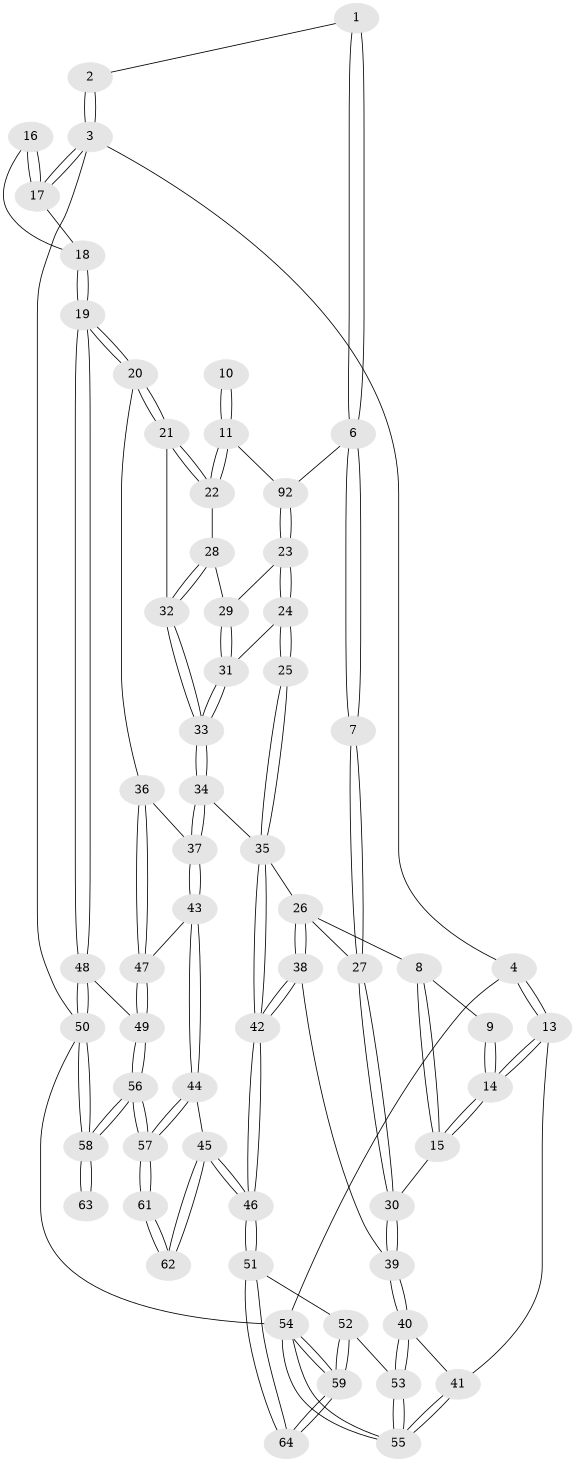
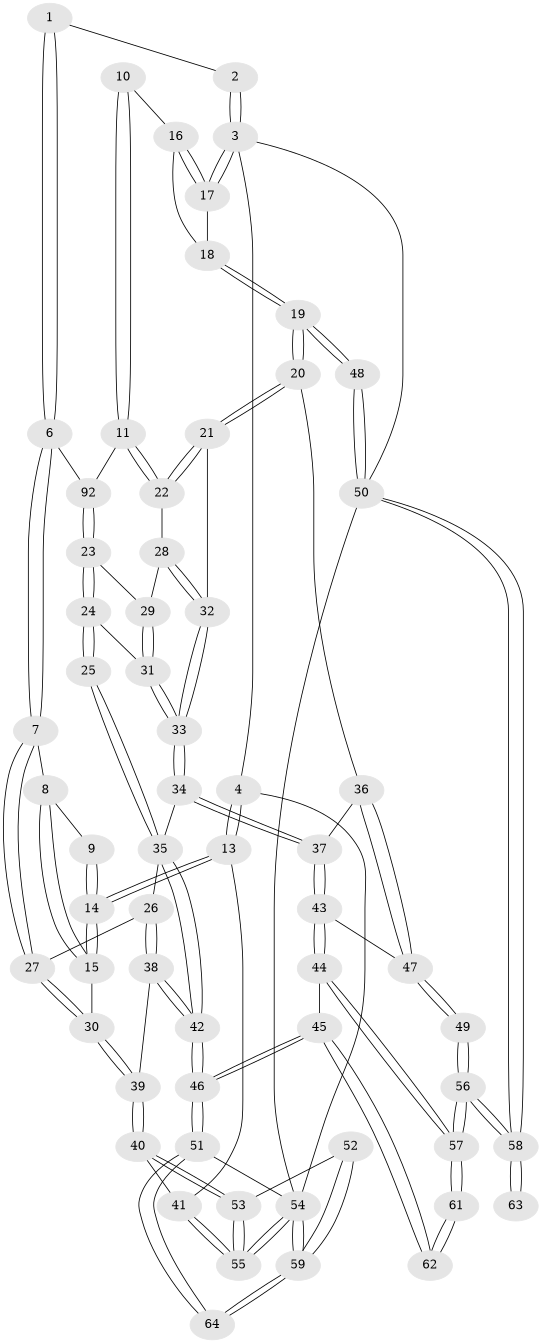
edge "10" -- "16": added
edge "26" -- "8": now "7" -- "8"
edge "48" -- "49": removed
edge "51" -- "52": now "51" -- "54"
